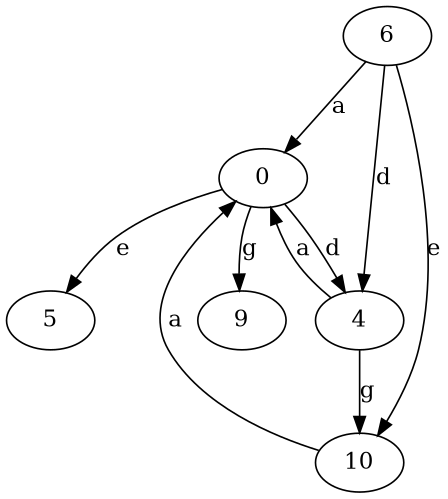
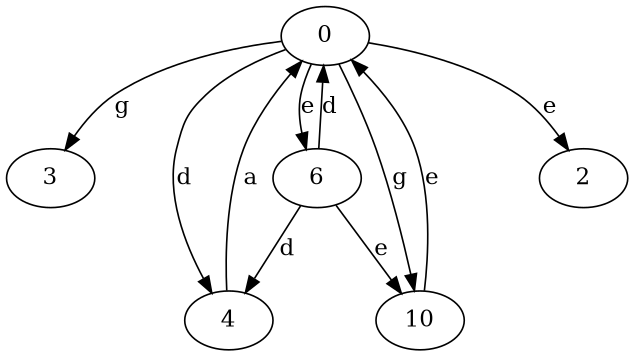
edge "0" -> "6": added, label "e"
edge "6" -> "0": label "a" -> "d"
node "5": label "5" -> "2"
edge "10" -> "0": label "a" -> "e"
node "9": label "9" -> "3"
edge "4" -> "10": now "0" -> "10"
